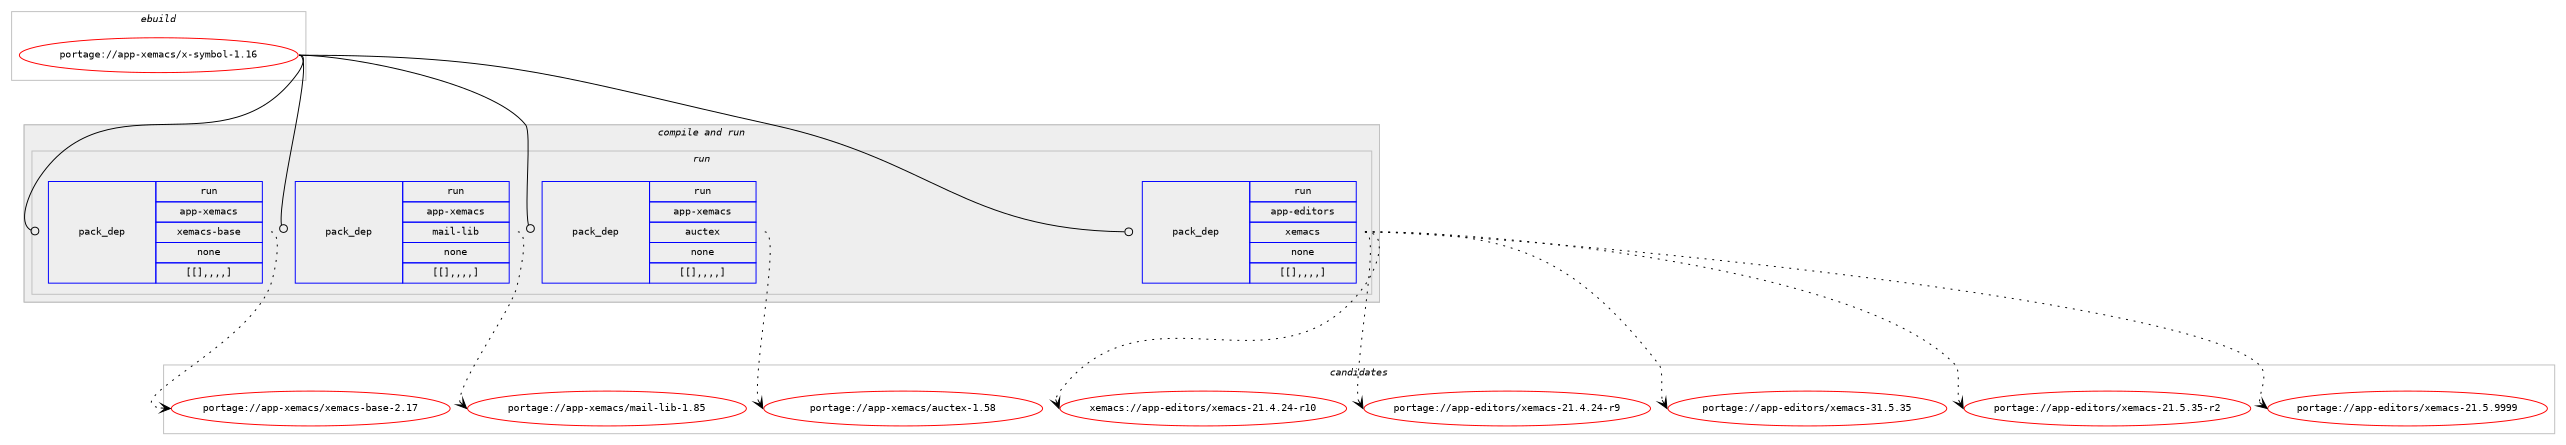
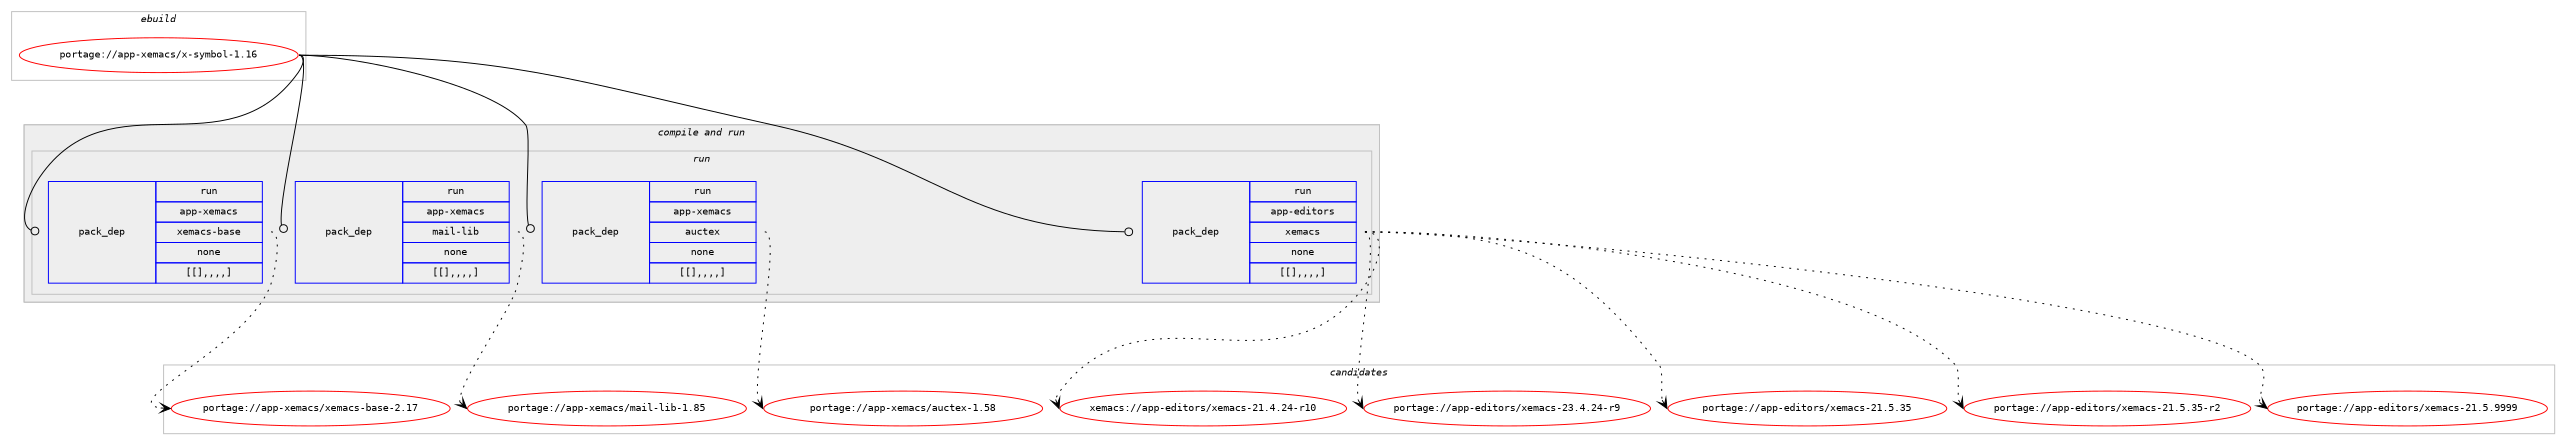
node "portage://app-editors/xemacs-21.4.24-r9": label "portage://app-editors/xemacs-21.4.24-r9" -> "portage://app-editors/xemacs-23.4.24-r9"
node "portage://app-editors/xemacs-31.5.35": label "portage://app-editors/xemacs-31.5.35" -> "portage://app-editors/xemacs-21.5.35"
